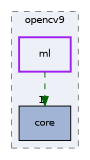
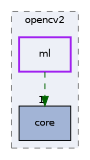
cluster "opencv9": label "opencv9" -> "opencv2"
